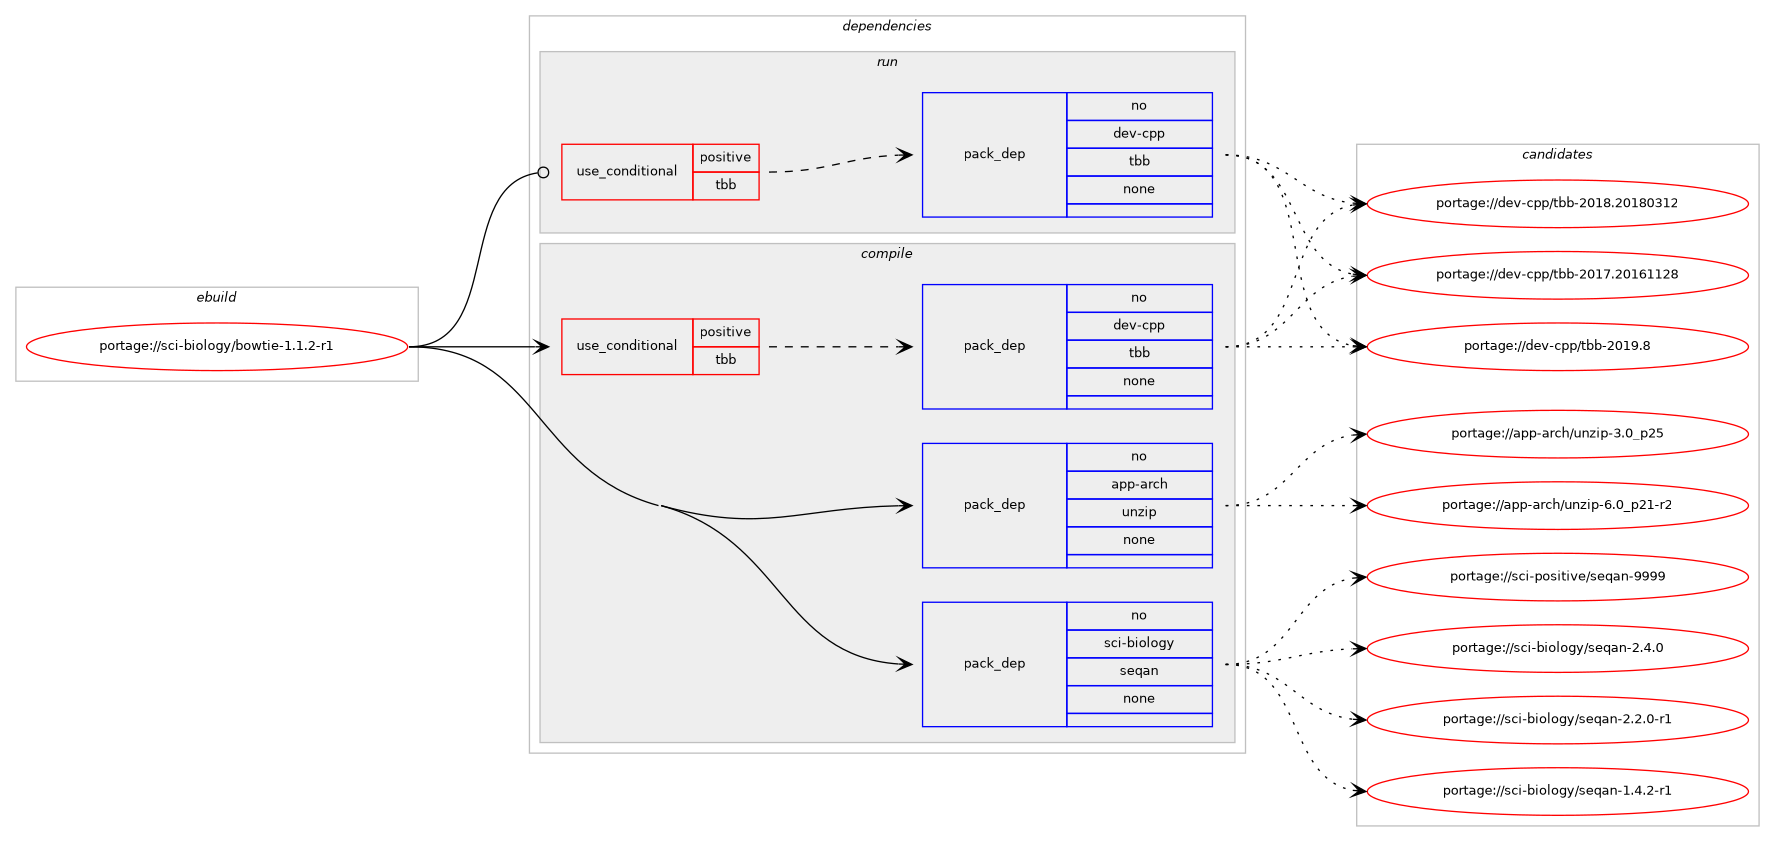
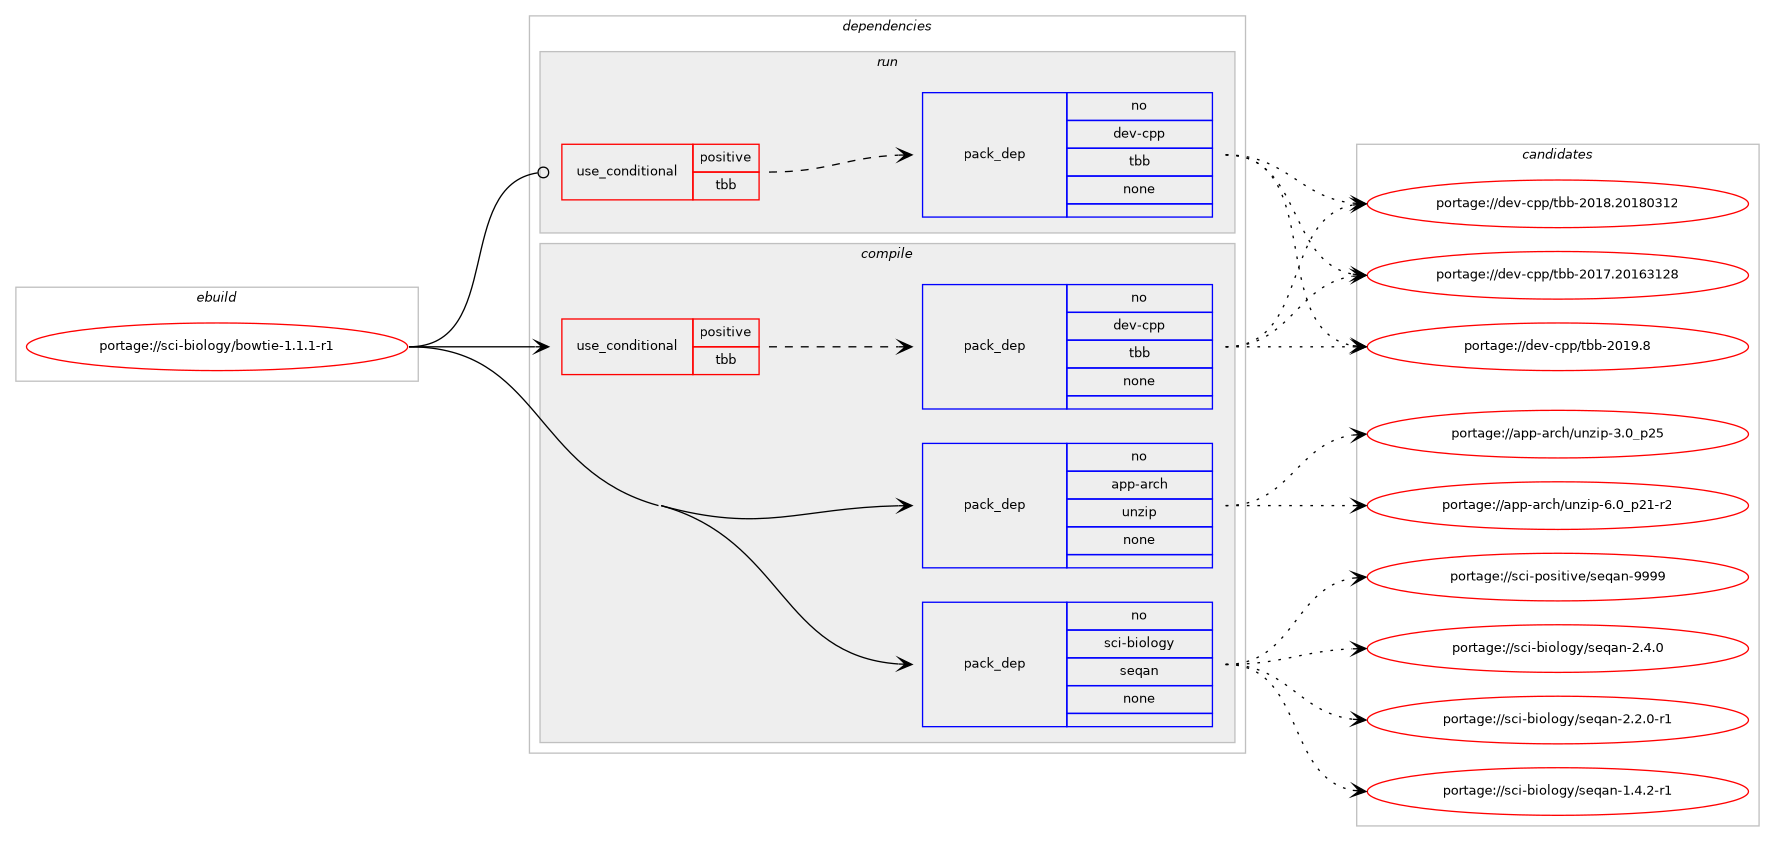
node "portage://dev-cpp/tbb-2017.20161128": label "portage://dev-cpp/tbb-2017.20161128" -> "portage://dev-cpp/tbb-2017.20163128"
node "portage://sci-biology/bowtie-1.1.2-r1": label "portage://sci-biology/bowtie-1.1.2-r1" -> "portage://sci-biology/bowtie-1.1.1-r1"
